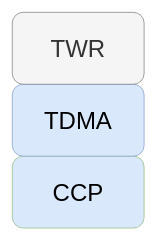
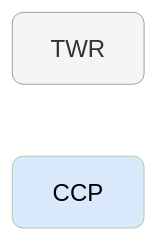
node "TDMA": removed
